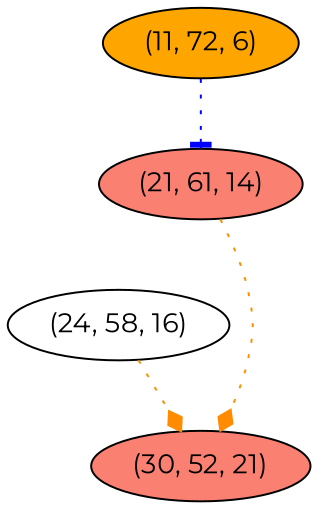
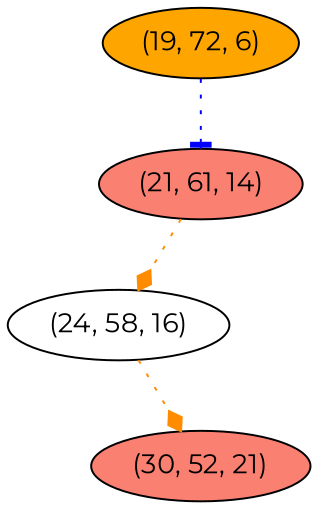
node "(11, 72, 6)": label "(11, 72, 6)" -> "(19, 72, 6)"
edge "(21, 61, 14)" -> "(30, 52, 21)": now "(21, 61, 14)" -> "(24, 58, 16)"
